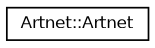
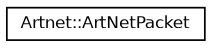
node "Artnet::Artnet": label "Artnet::Artnet" -> "Artnet::ArtNetPacket"
